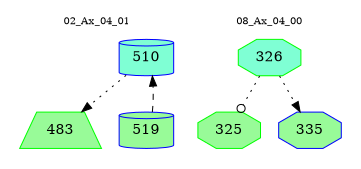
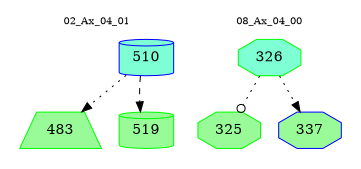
edge "519" -> "510": reversed
node "519": color blue -> green
node "335": label "335" -> "337"
